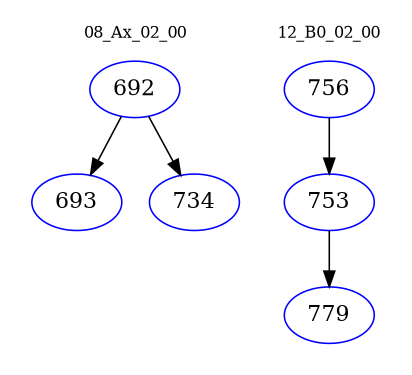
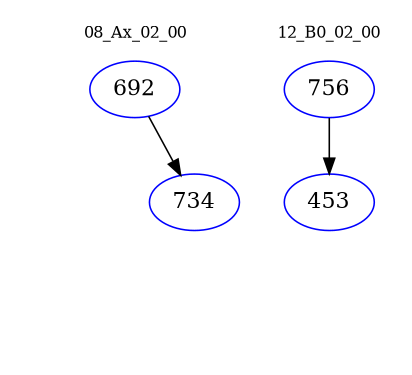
node "693": removed
node "753": label "753" -> "453"
node "779": removed
